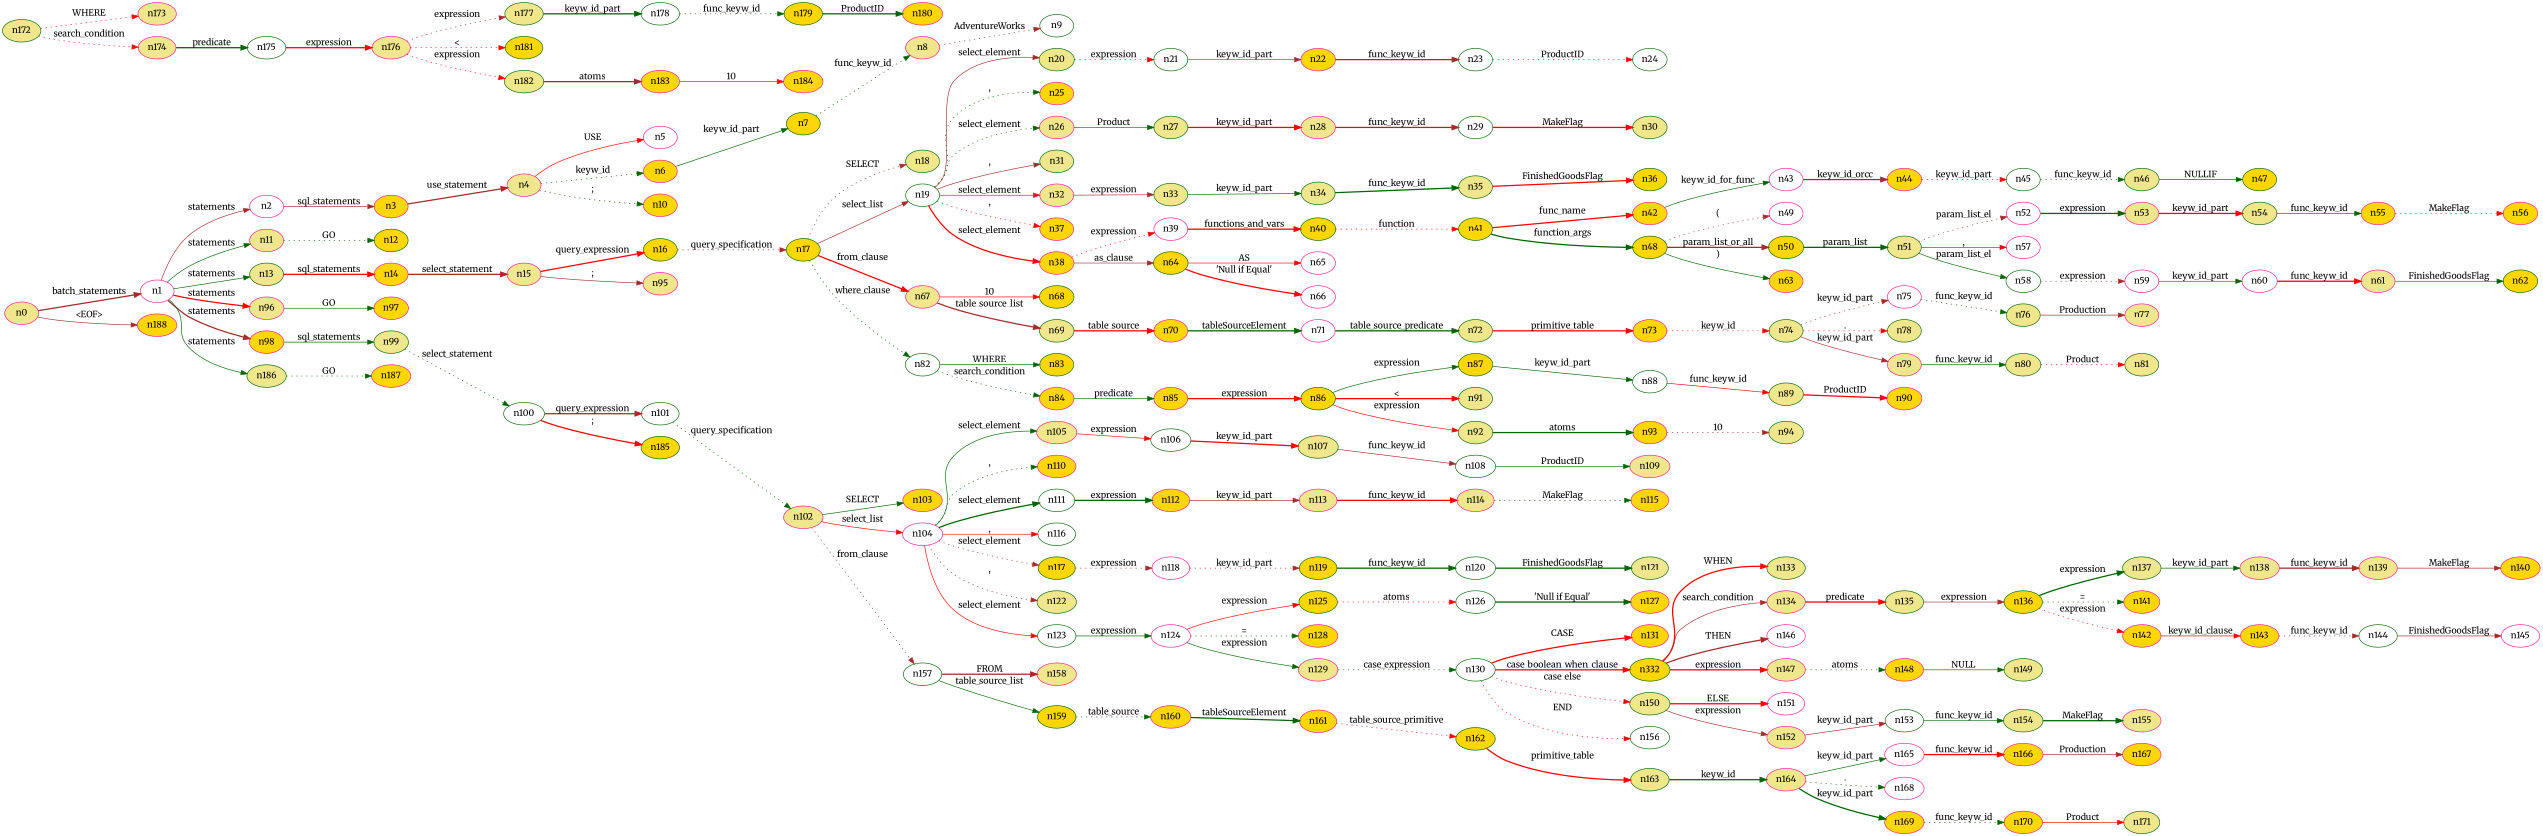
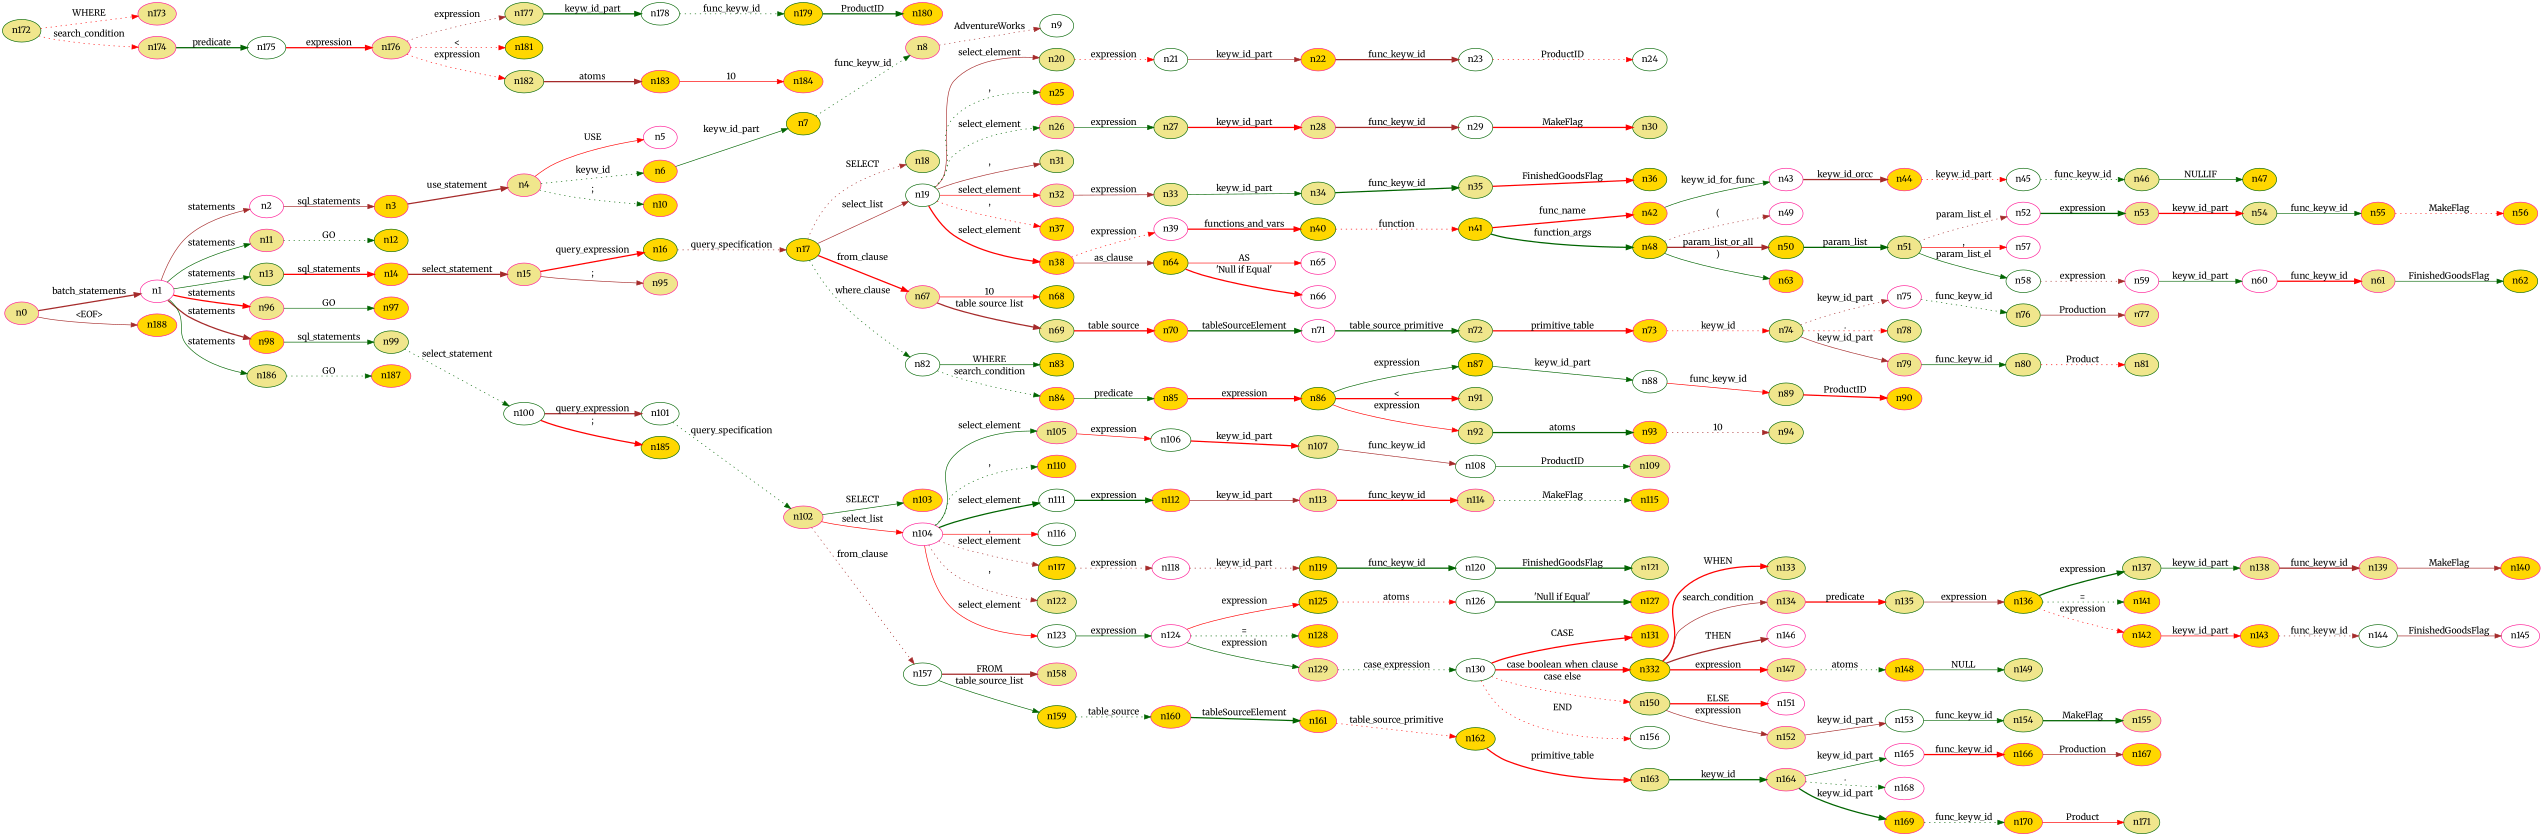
edge "n26" -> "n27": label "Product" -> "expression"
edge "n71" -> "n72": label "table_source_predicate" -> "table_source_primitive"
edge "n142" -> "n143": label "keyw_id_clause" -> "keyw_id_part"
